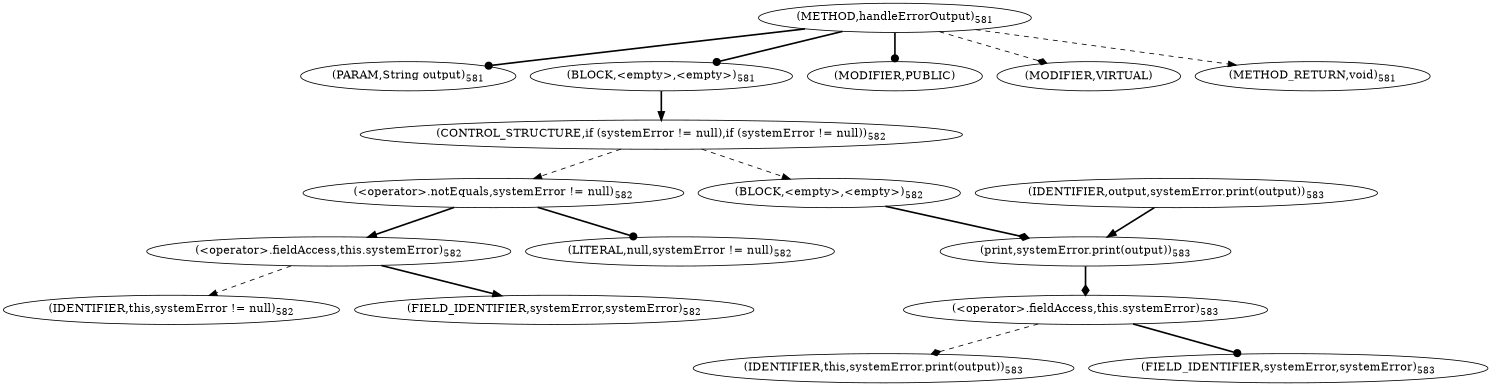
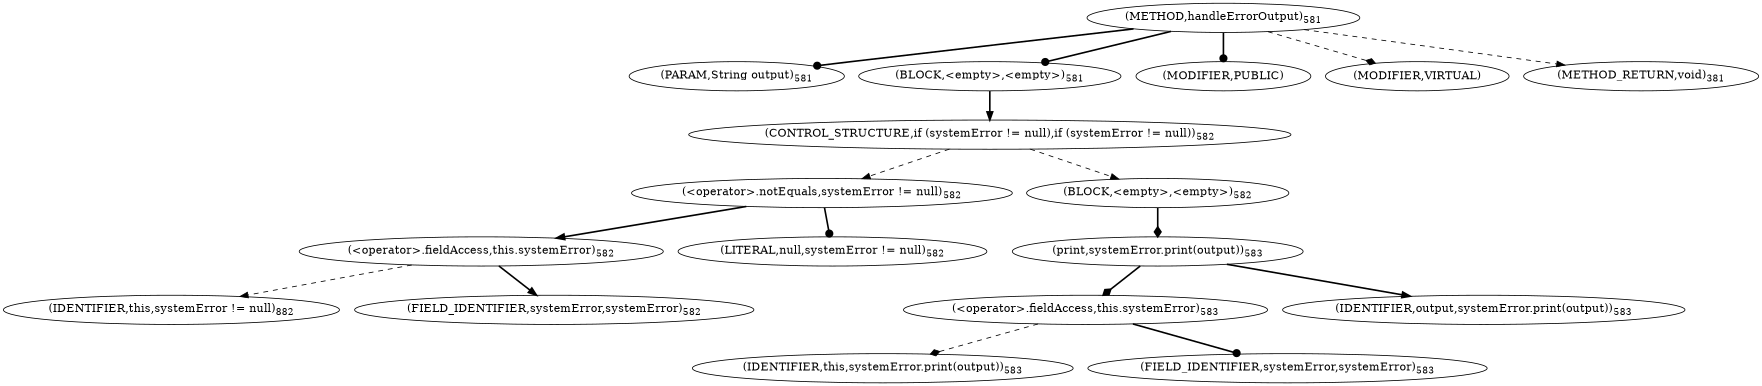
node "(METHOD_RETURN,void)": text "581" -> "381"
edge "(IDENTIFIER,output,systemError.print(output))" -> "(print,systemError.print(output))": reversed
node "(IDENTIFIER,this,systemError != null)": text "582" -> "882"
